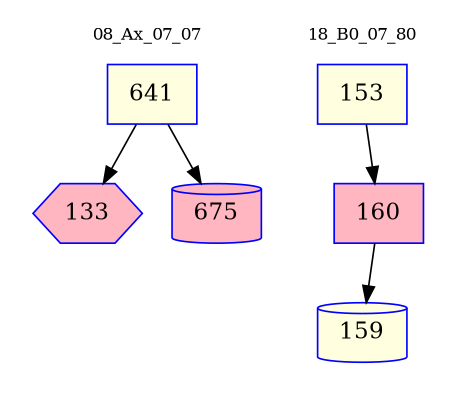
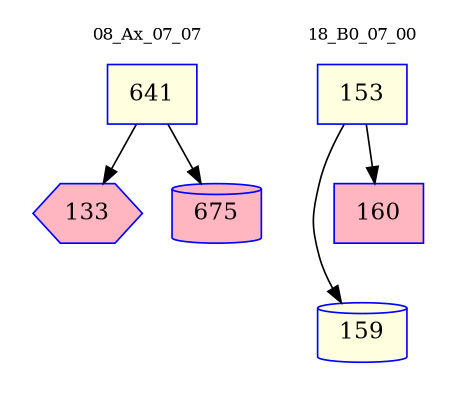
cluster "18_B0_07_80": label "18_B0_07_80" -> "18_B0_07_00"
edge "160" -> "159": now "153" -> "159"
